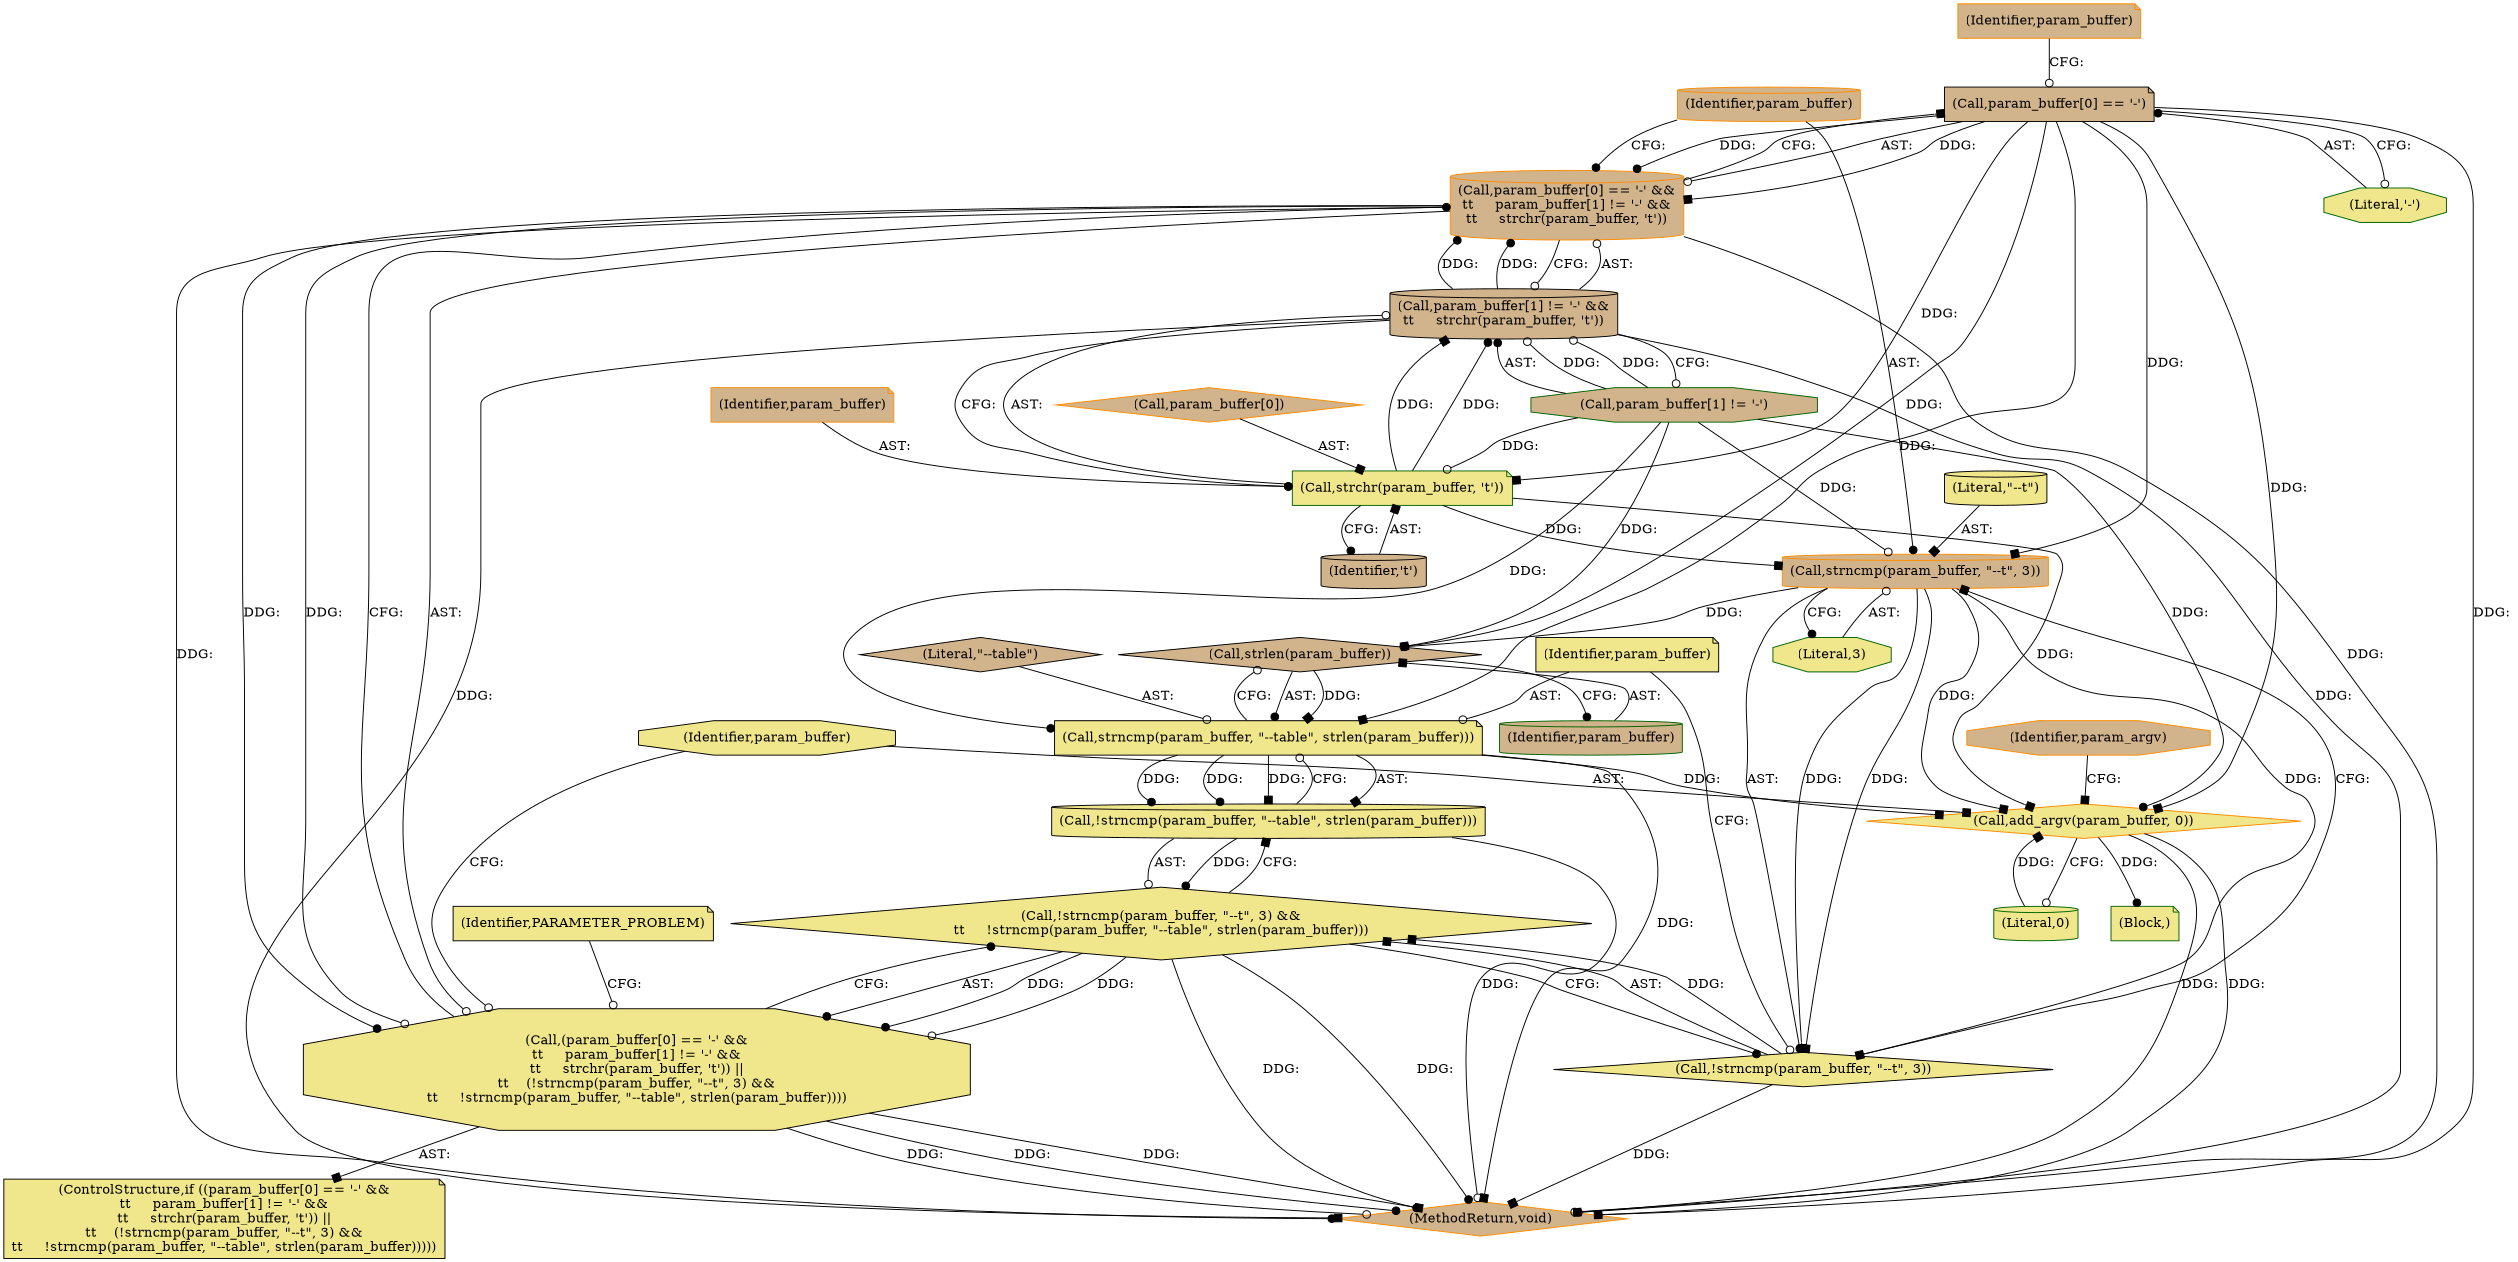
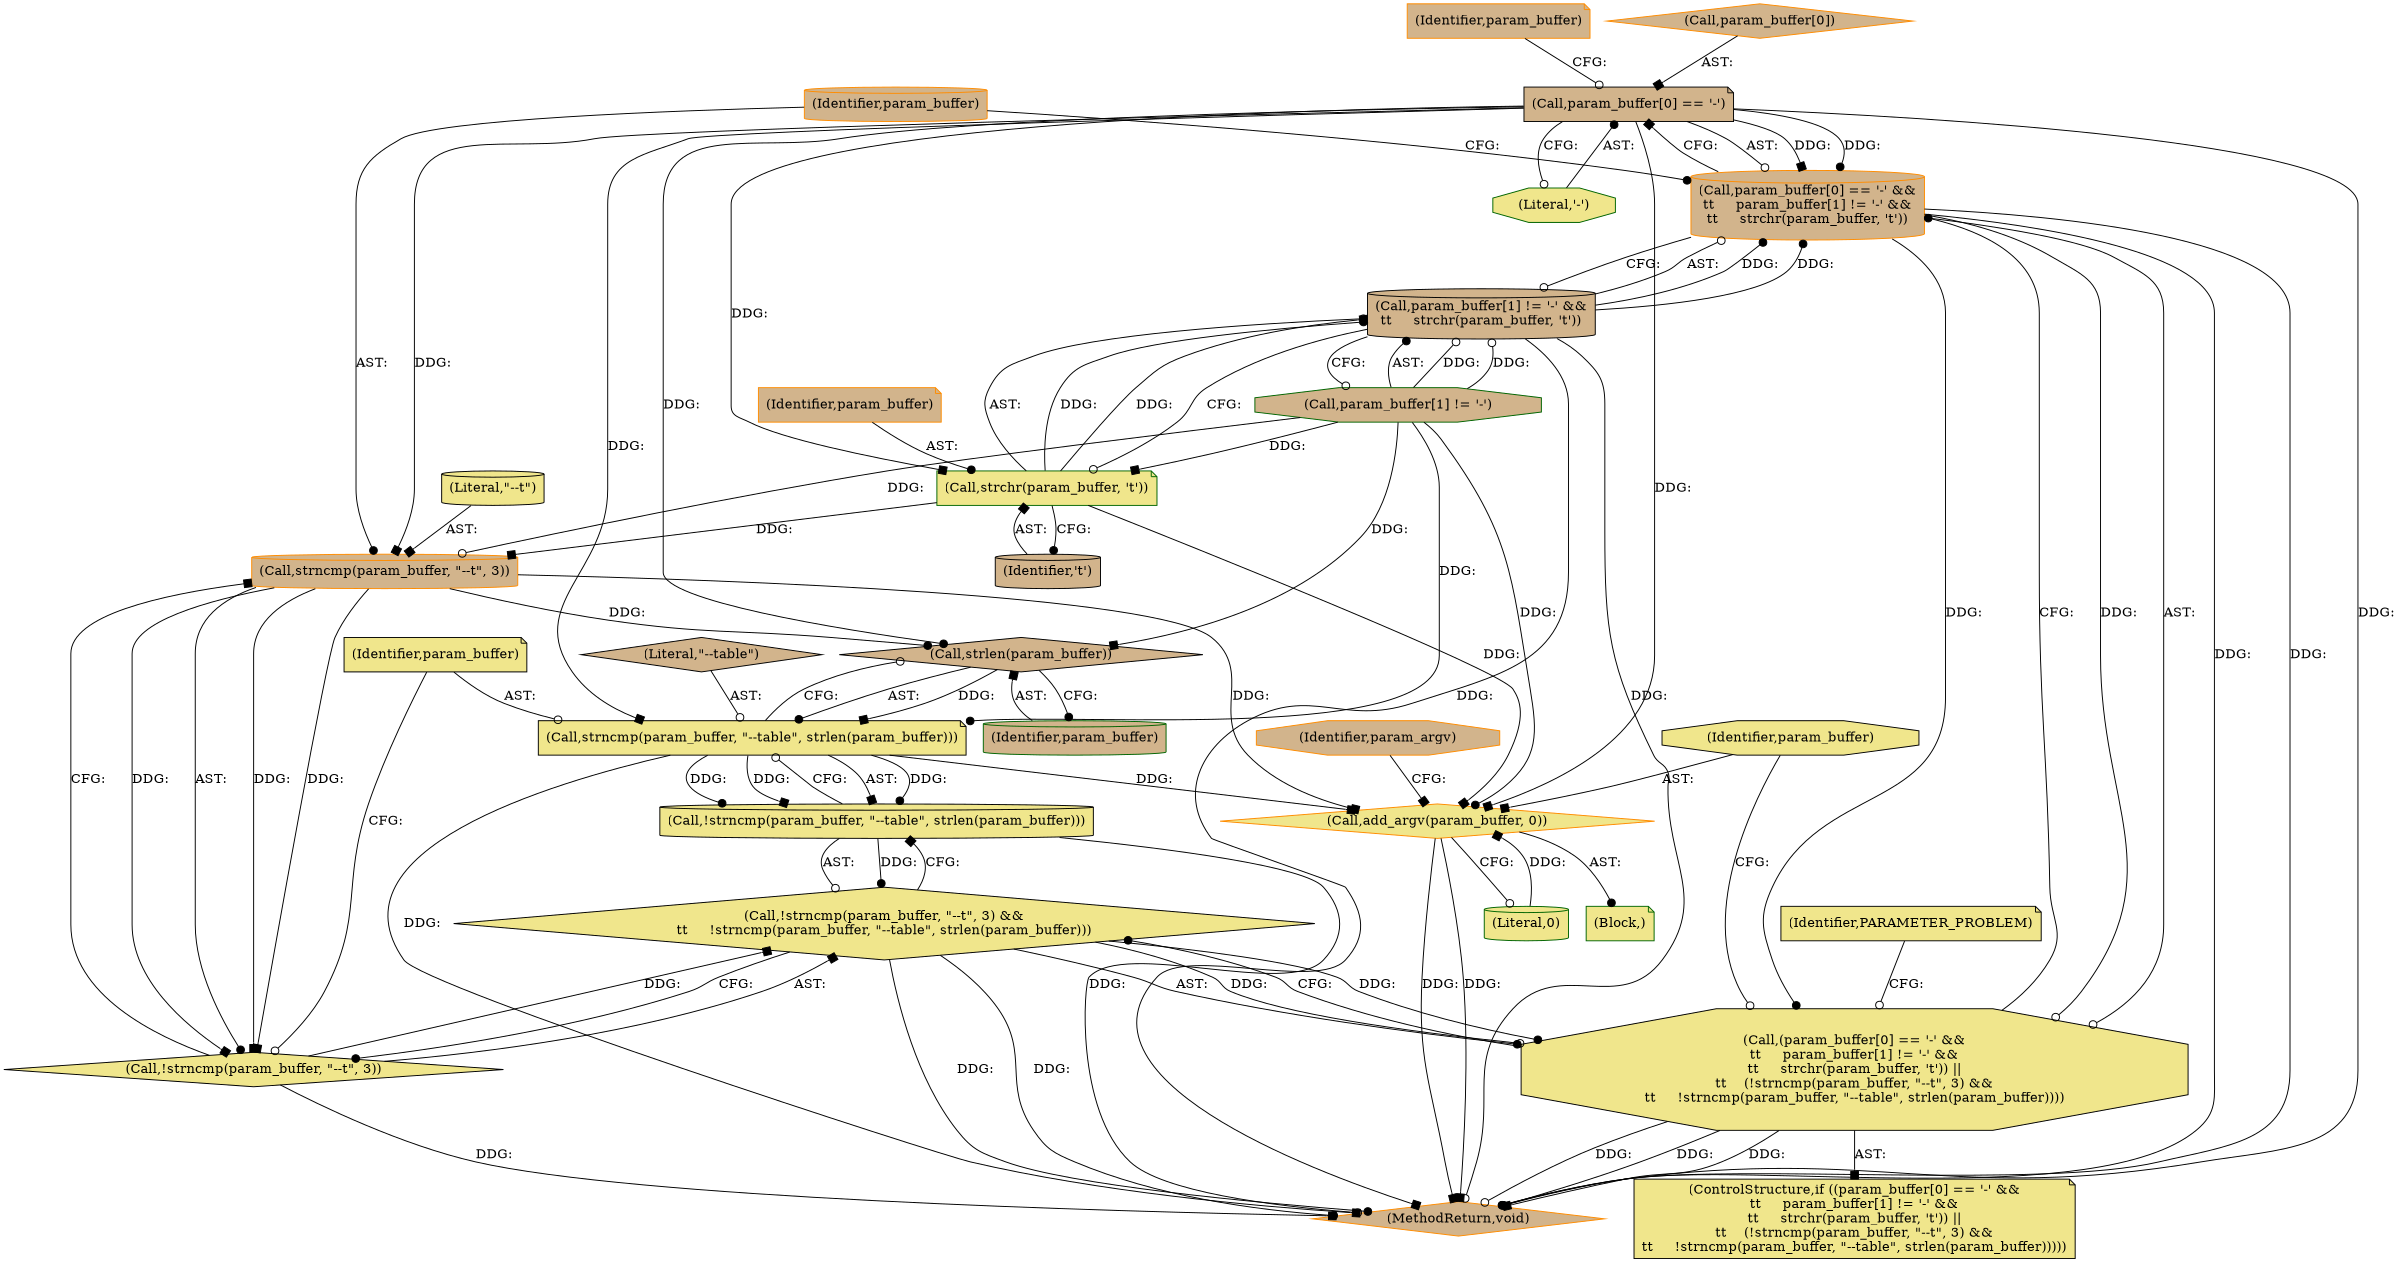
edge "(Call,param_buffer[1] != '-')" -> "(Call,strchr(param_buffer, 't'))": arrowhead odot -> box
edge "(Call,param_buffer[0])" -> "(Call,strchr(param_buffer, 't'))": now "(Call,param_buffer[0])" -> "(Call,param_buffer[0] == '-')"
edge "(Call,param_buffer[0] == '-')" -> "(Call,strlen(param_buffer))": arrowhead odot -> dot
node "(Literal,3)": removed
edge "(Call,add_argv(param_buffer, 0))" -> "(Block,)": label "DDG: " -> "AST: "
